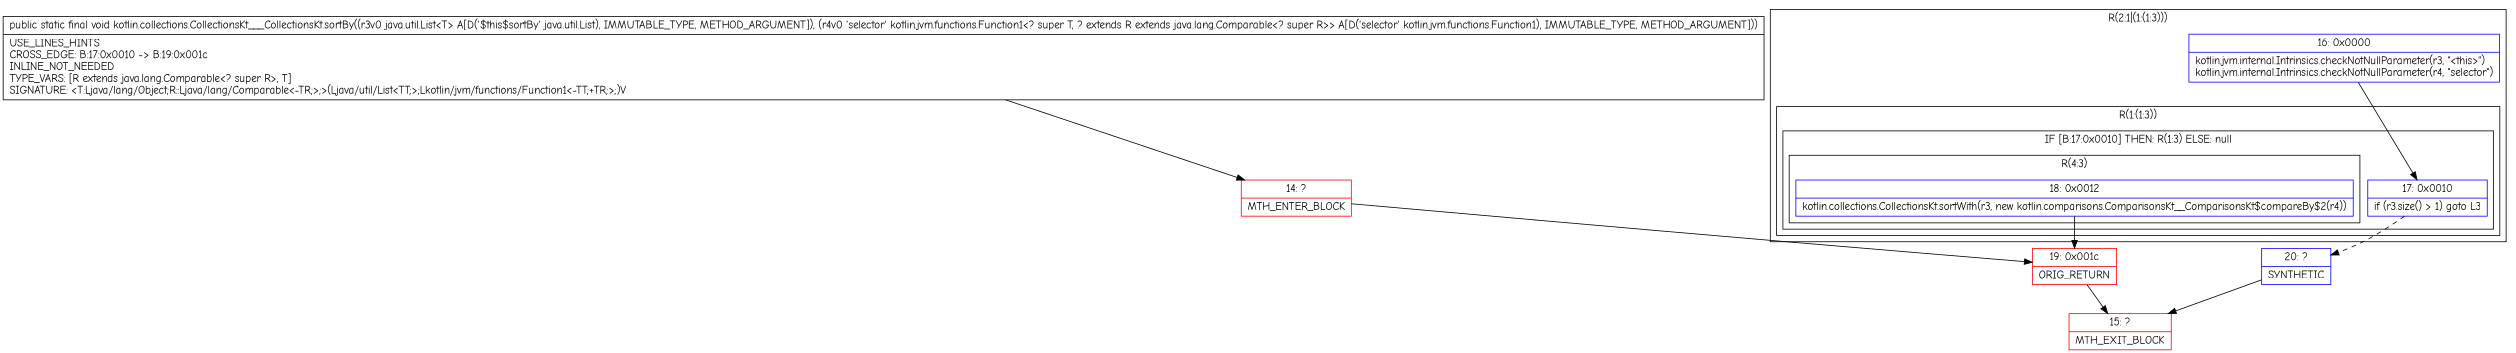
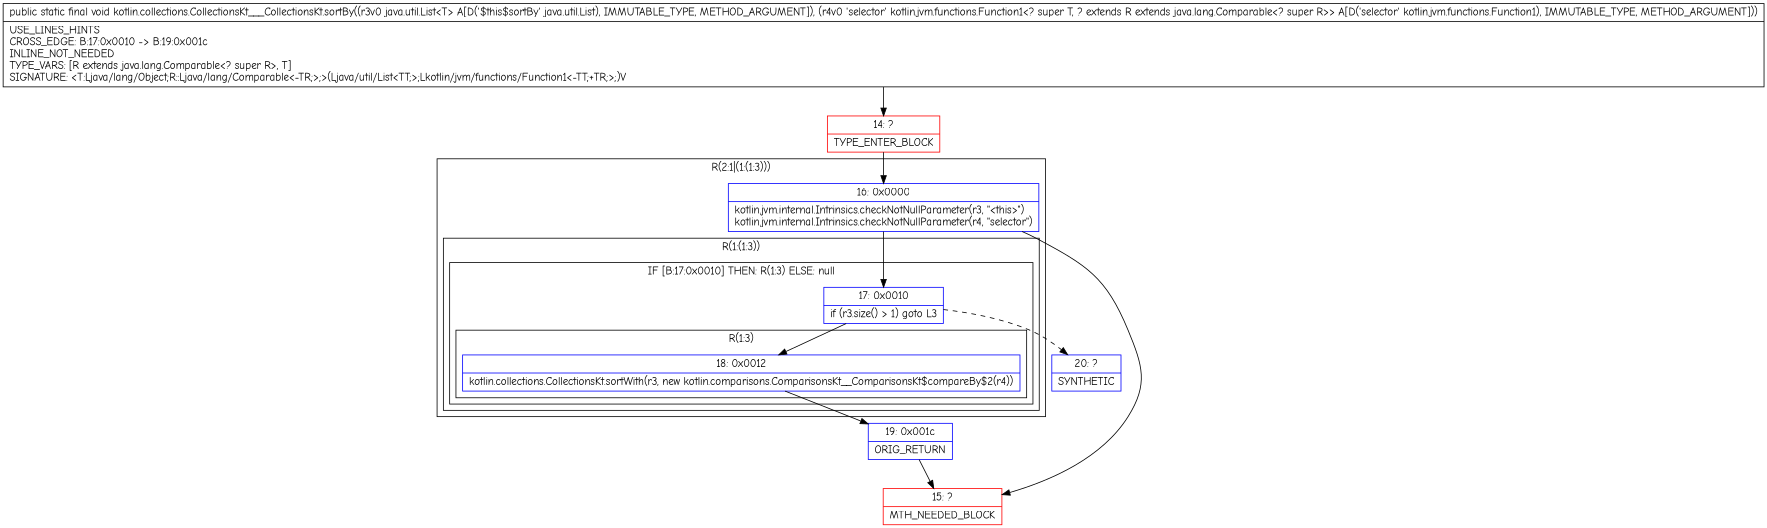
cluster "R(4:3)": label "R(4:3)" -> "R(1:3)"
node "14: ?": text "MTH_ENTER_BLOCK" -> "TYPE_ENTER_BLOCK"
edge "14: ?" -> "19: 0x001c": now "14: ?" -> "16: 0x0000"
node "19: 0x001c": color red -> blue
edge "20: ?" -> "15: ?": now "16: 0x0000" -> "15: ?"
edge "17: 0x0010" -> "18: 0x0012": added
node "15: ?": text "MTH_EXIT_BLOCK" -> "MTH_NEEDED_BLOCK"
